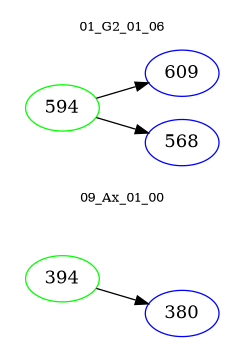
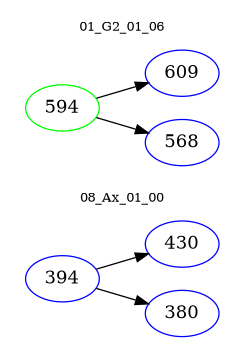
cluster "09_Ax_01_00": label "09_Ax_01_00" -> "08_Ax_01_00"
node "430": added
node "394": color green -> blue
